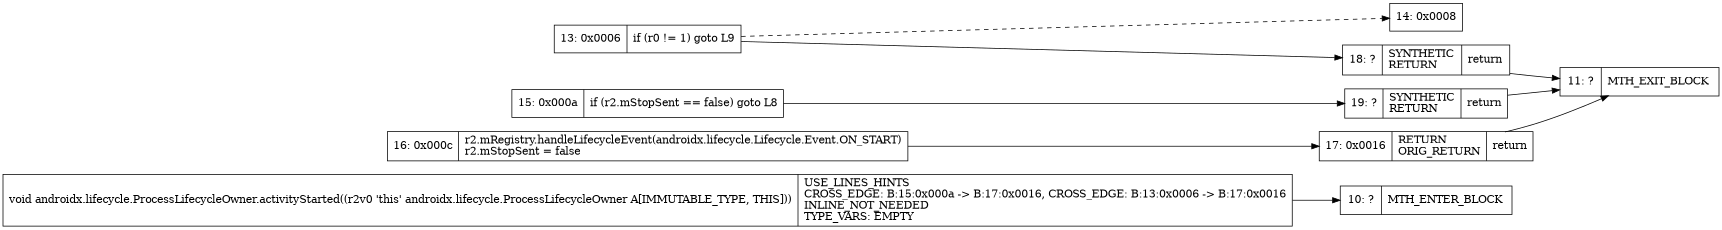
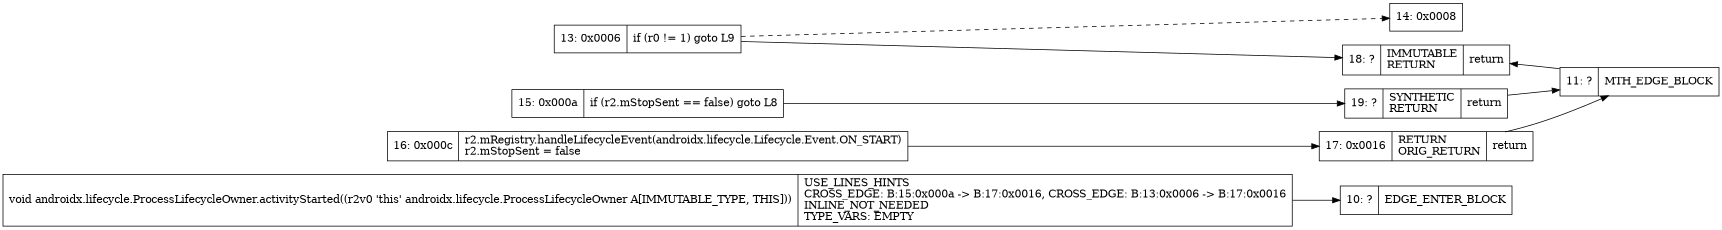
node "18: ?": text "SYNTHETIC" -> "IMMUTABLE"
edge "18: ?" -> "11: ?": reversed
node "11: ?": text "MTH_EXIT_BLOCK" -> "MTH_EDGE_BLOCK"
node "10: ?": text "MTH_ENTER_BLOCK" -> "EDGE_ENTER_BLOCK"
